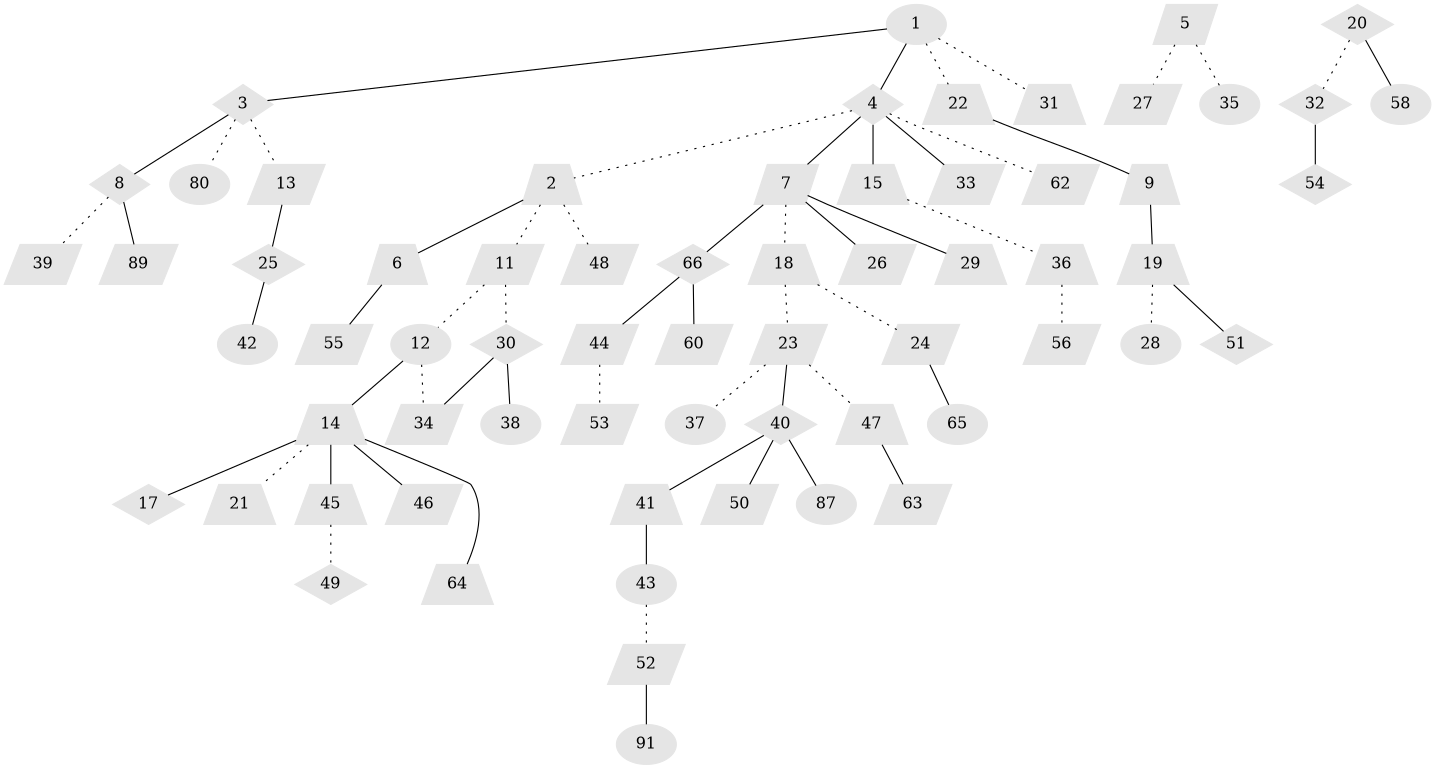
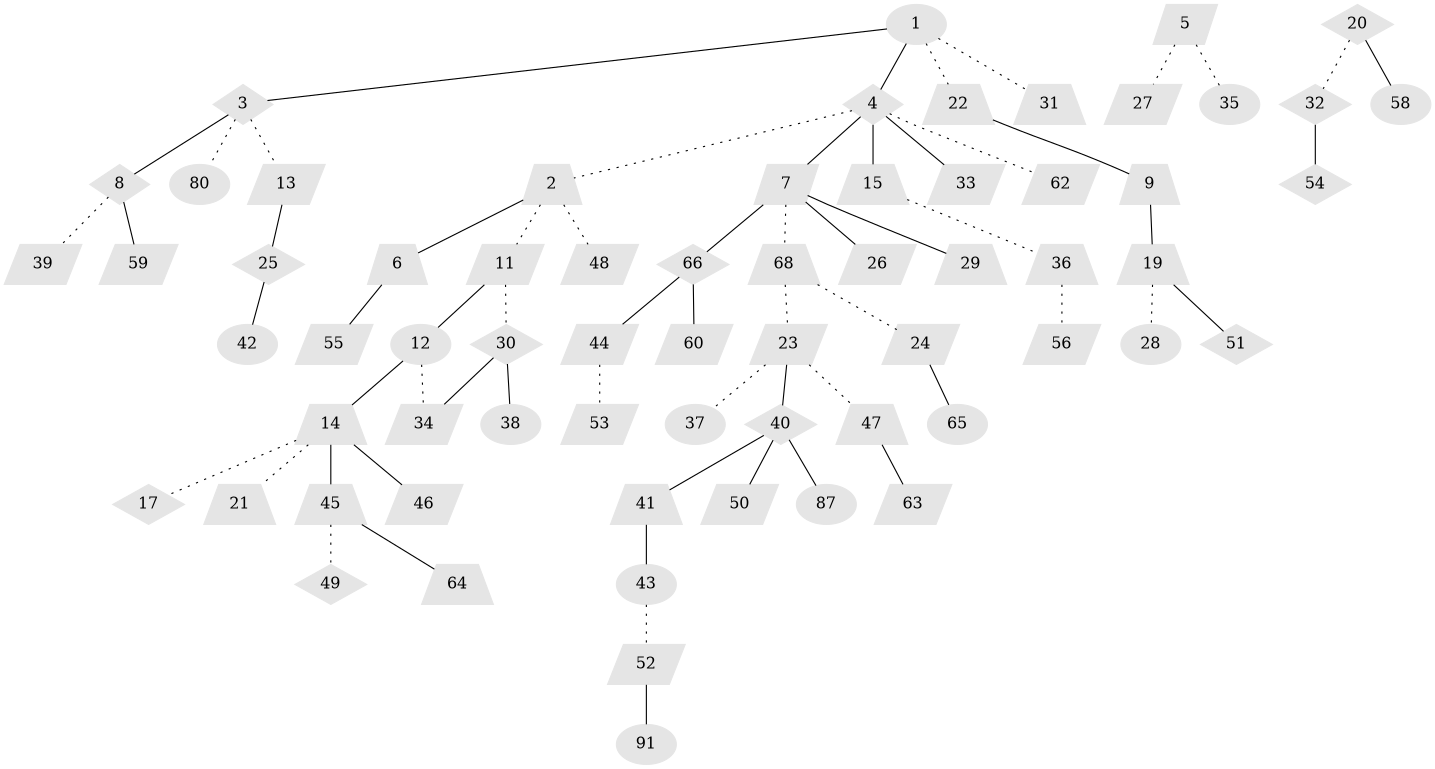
node "89": label "89" -> "59"
node "18": label "18" -> "68"
edge "11" -- "12": style dotted -> solid
edge "14" -- "17": style solid -> dotted
edge "14" -- "64": now "45" -- "64"
